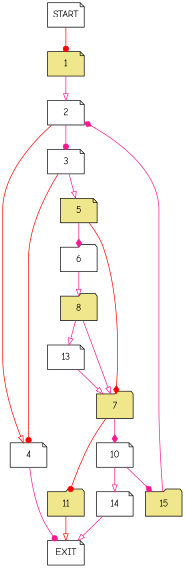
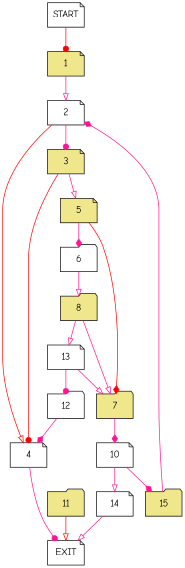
node "3": fillcolor white -> khaki
node "12": added
edge "7" -> "11": removed
